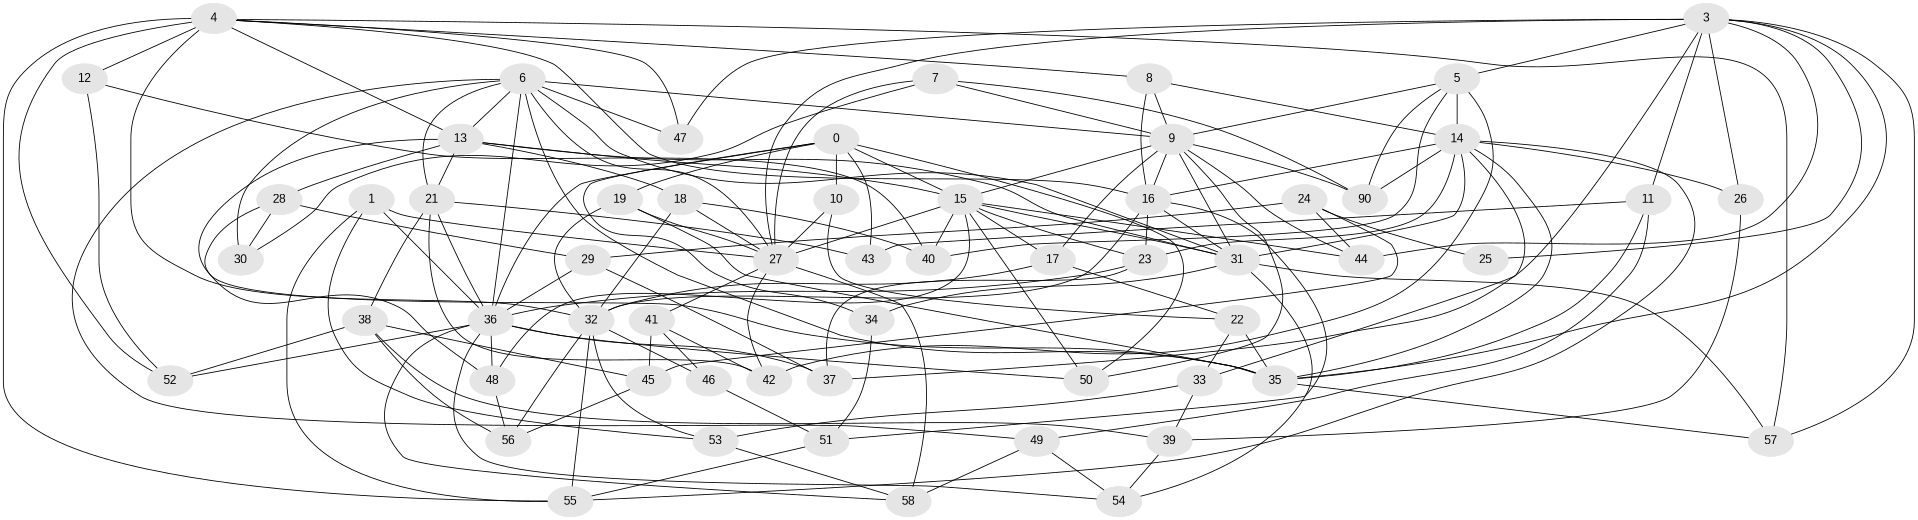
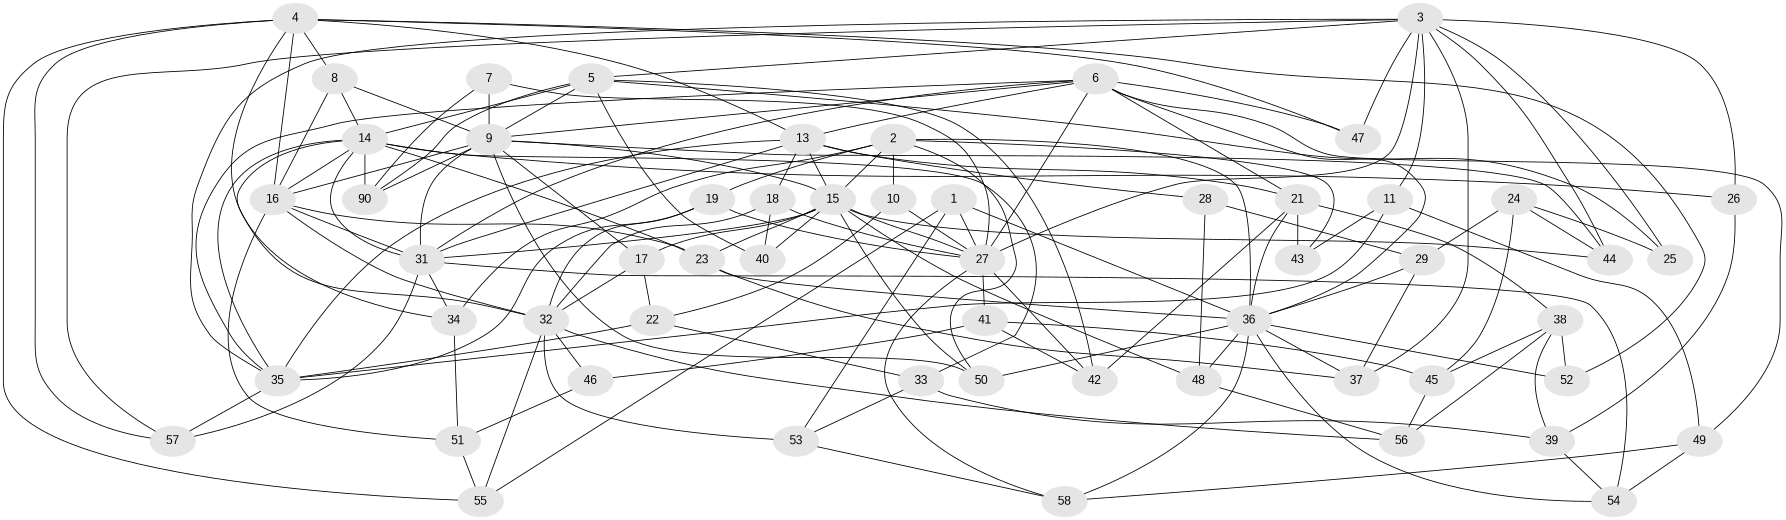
node "12": removed
edge "5" -- "25": added
node "0": label "0" -> "2"
node "30": removed
edge "14" -- "55": now "14" -- "34"
